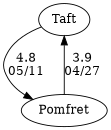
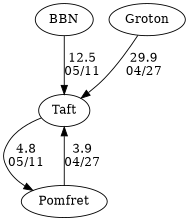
node "BBN": added
node "Groton": added
